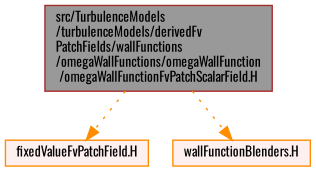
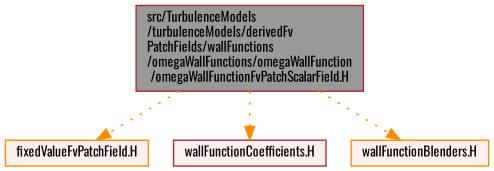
node "wallFunctionCoefficients.H": added
